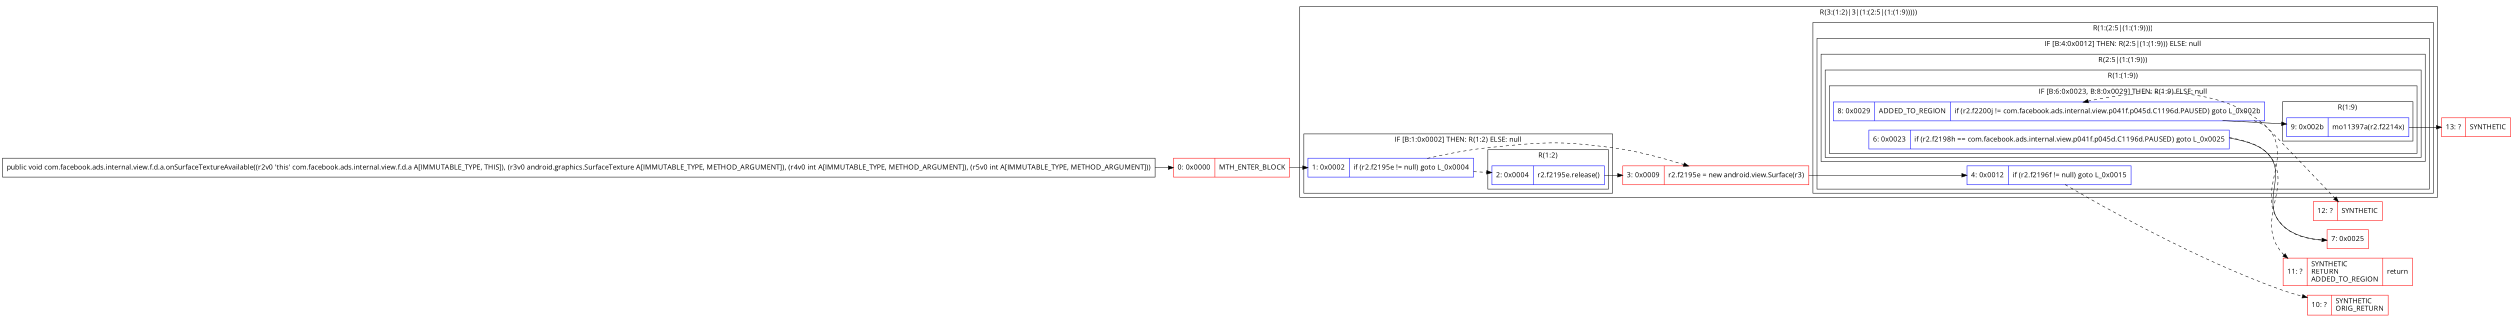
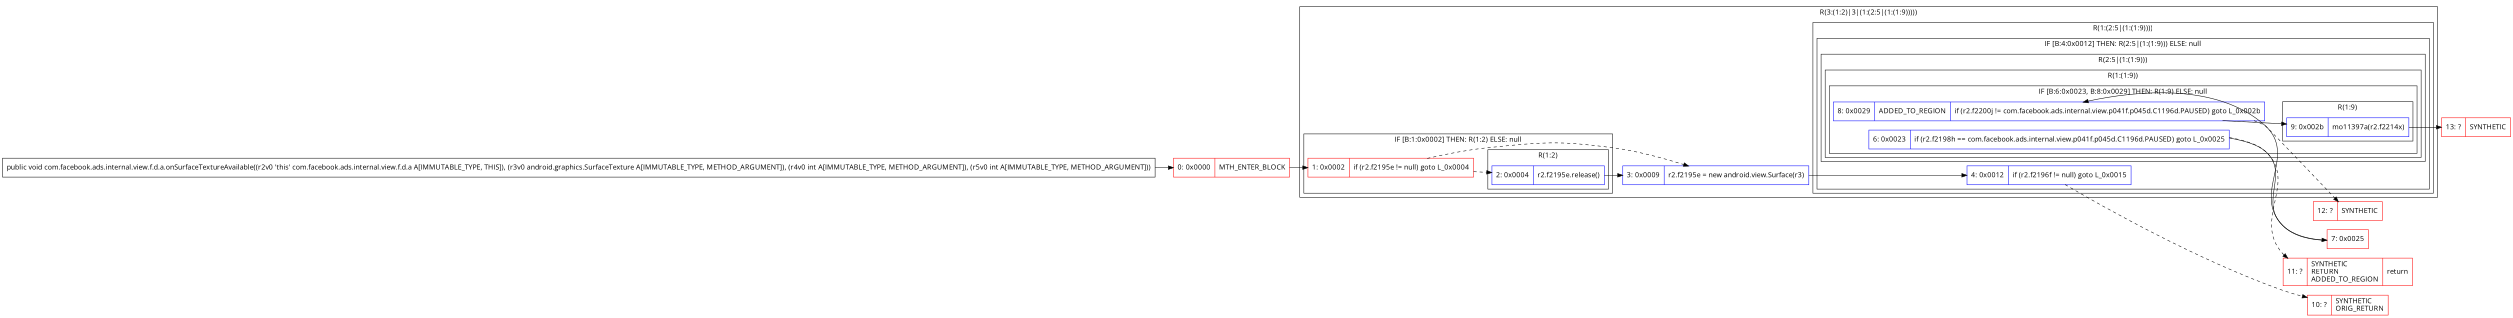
edge "7: 0x0025" -> "8: 0x0029": style dashed -> solid
node "1: 0x0002": color blue -> red
node "3: 0x0009": color red -> blue
